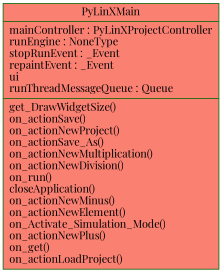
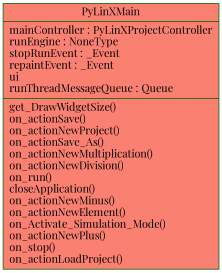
node "PyLinXMain": text "on_get()" -> "on_stop()"
